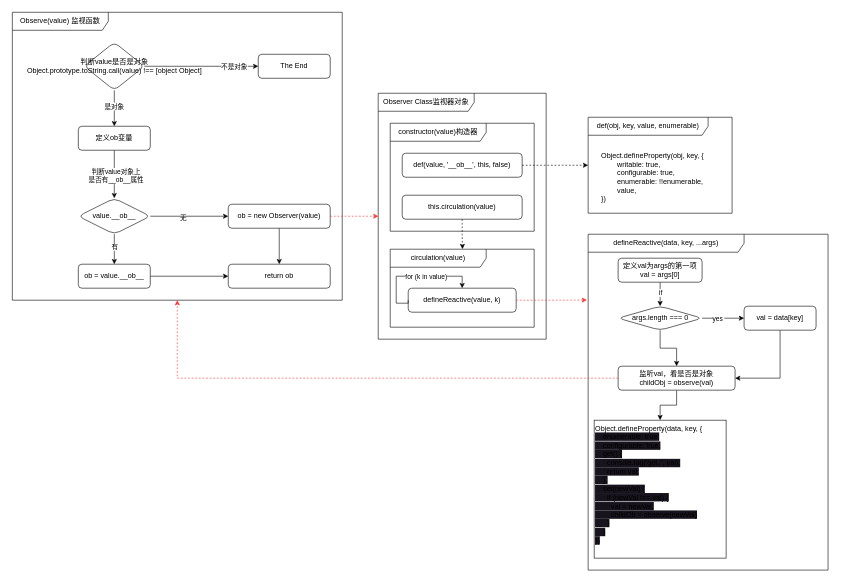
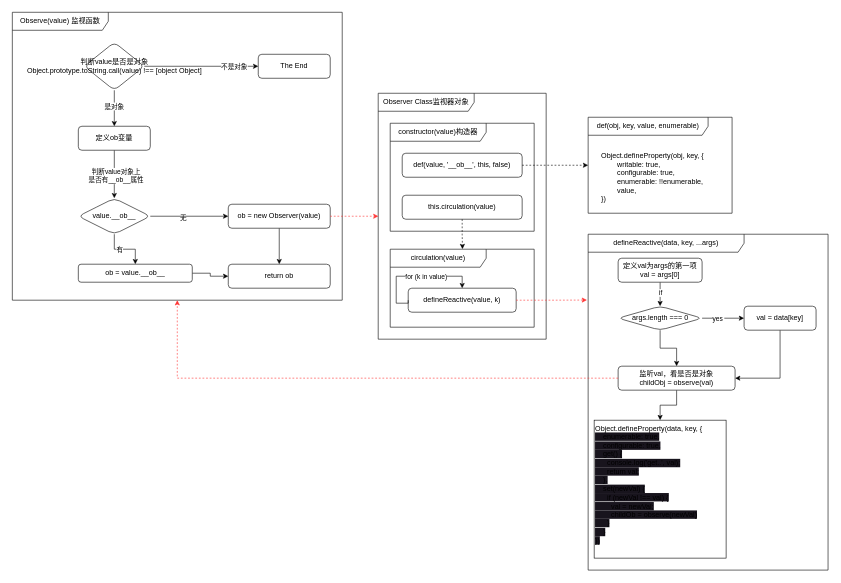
node "ob = value.__ob__": size 72x24 -> 114x18
